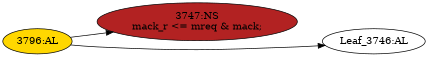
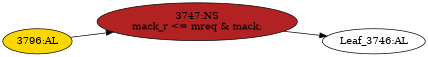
edge "3796:AL" -> "Leaf_3746:AL": now "3747:NS mack_r <= mreq & mack;" -> "Leaf_3746:AL"
